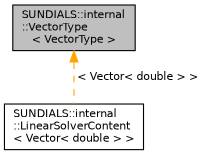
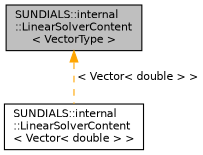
node "SUNDIALS::internal ::VectorType < VectorType >": label "SUNDIALS::internal ::VectorType < VectorType >" -> "SUNDIALS::internal ::LinearSolverContent < VectorType >"
